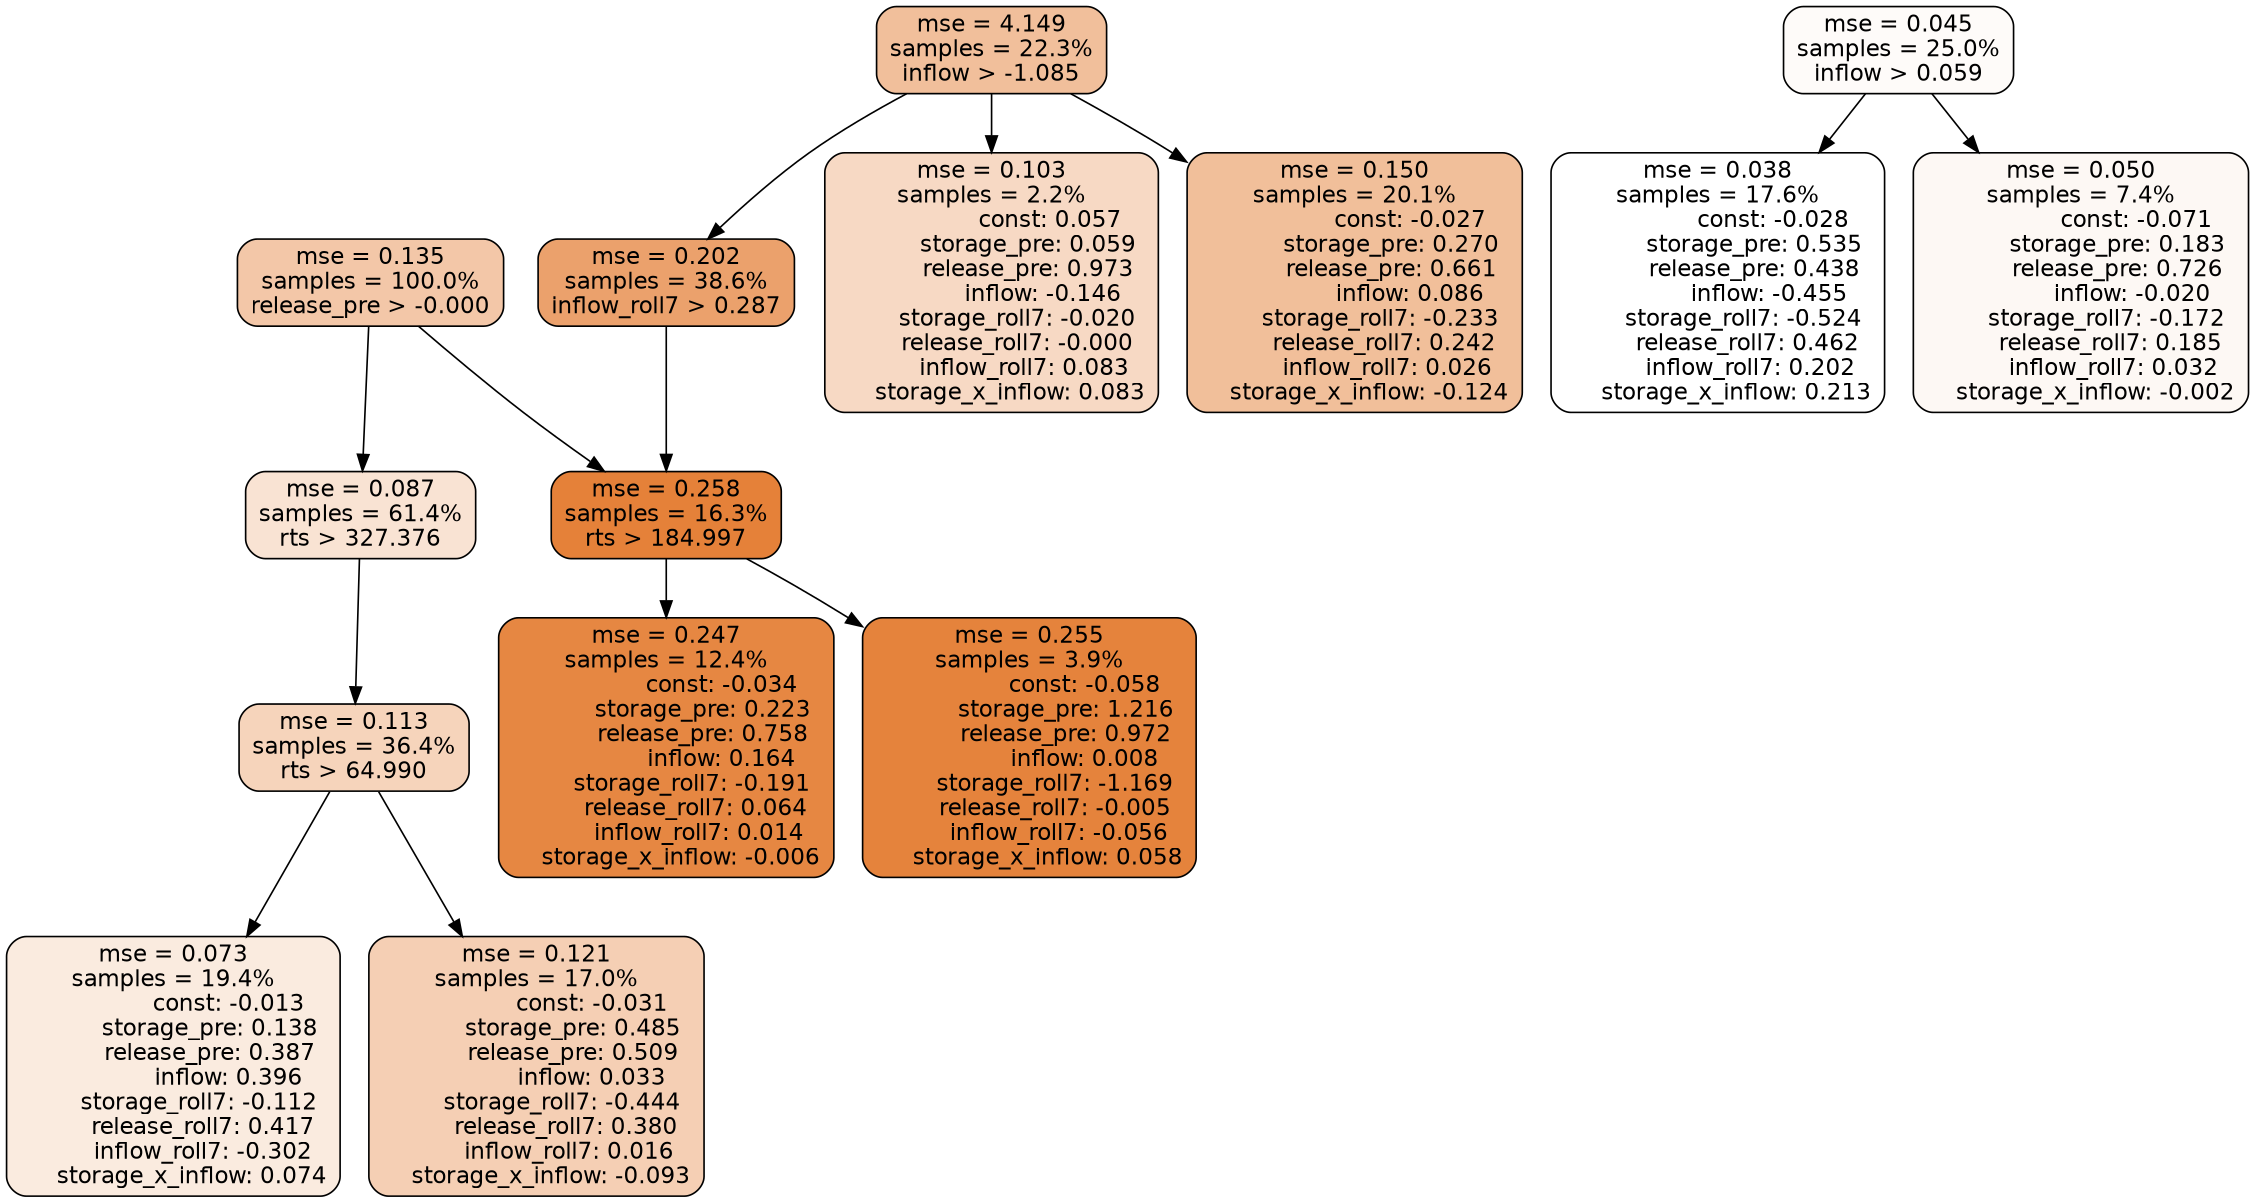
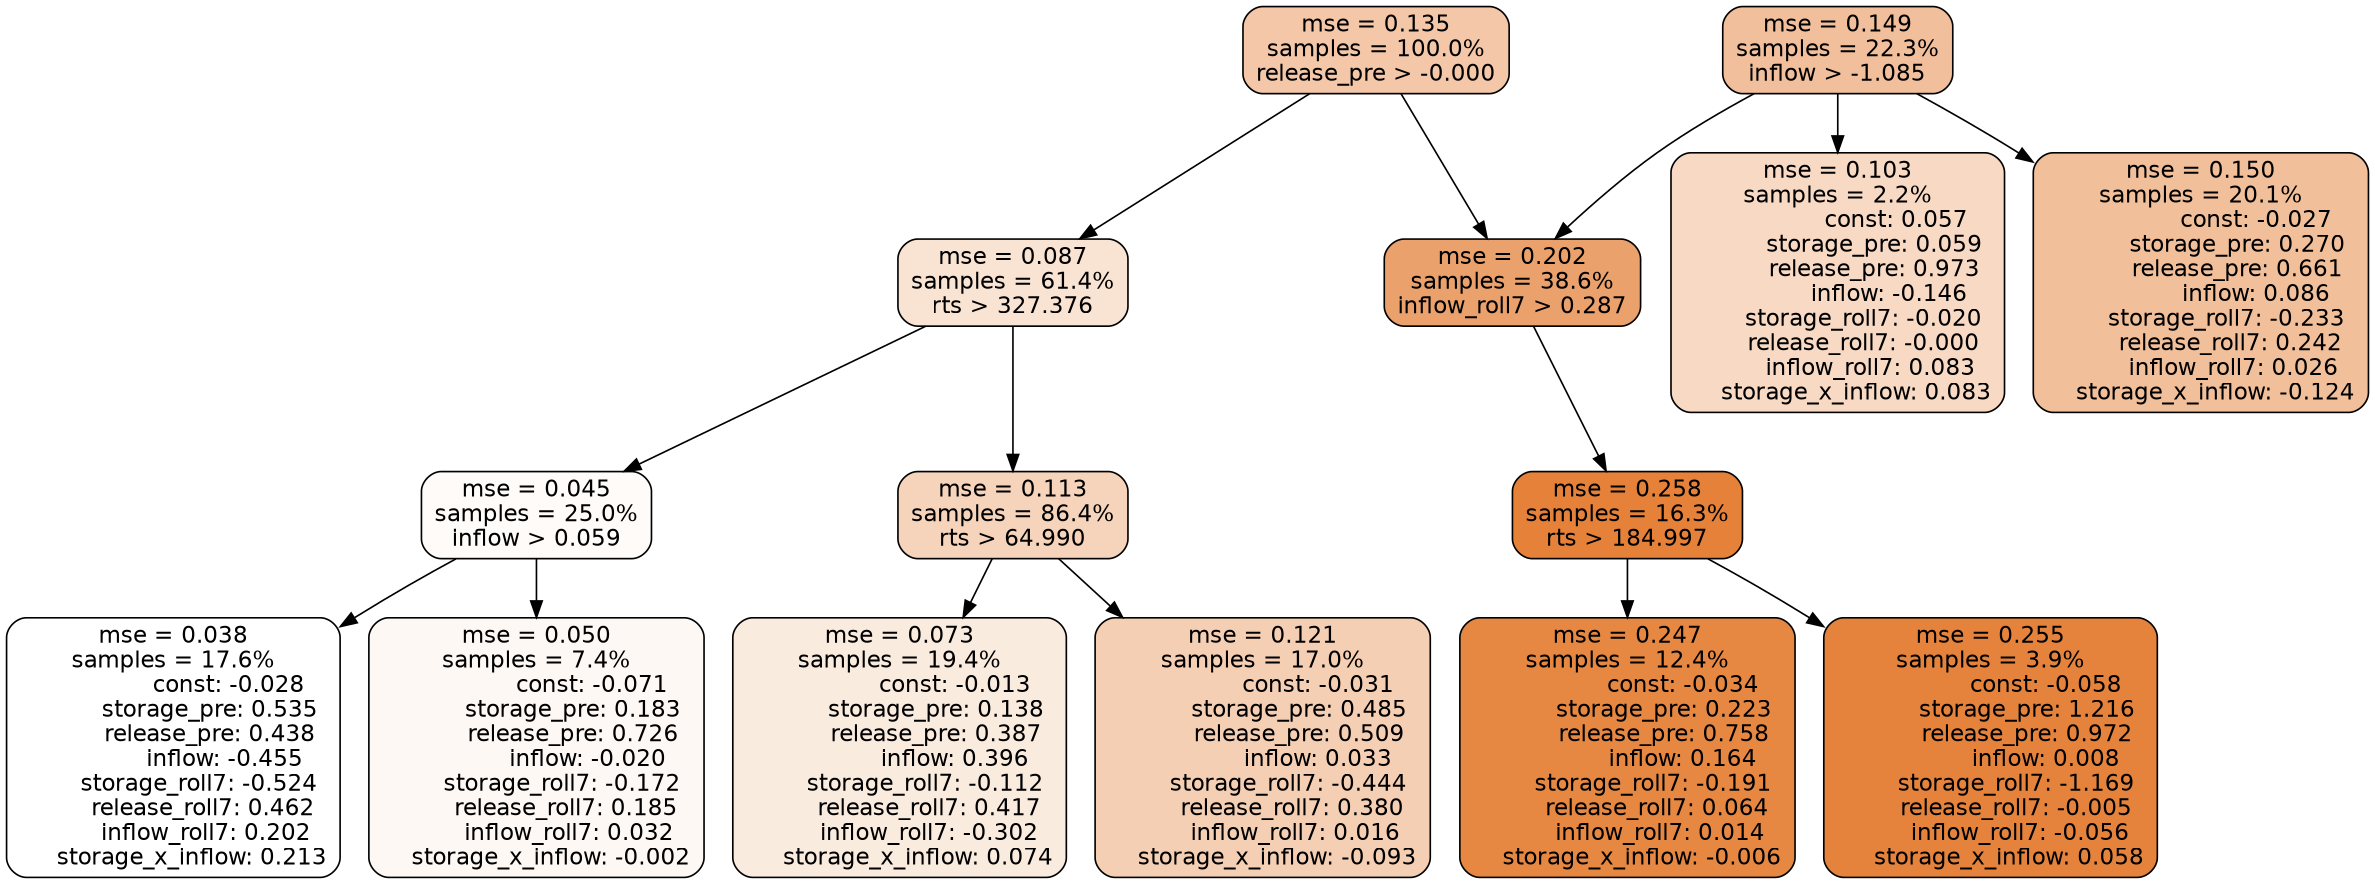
node "mse = 4.149 samples = 22.3% inflow > -1.085": label "mse = 4.149 samples = 22.3% inflow > -1.085" -> "mse = 0.149 samples = 22.3% inflow > -1.085"
edge "mse = 0.087 samples = 61.4% rts > 327.376" -> "mse = 0.045 samples = 25.0% inflow > 0.059": added
edge "mse = 0.135 samples = 100.0% release_pre > -0.000" -> "mse = 0.258 samples = 16.3% rts > 184.997": now "mse = 0.135 samples = 100.0% release_pre > -0.000" -> "mse = 0.202 samples = 38.6% inflow_roll7 > 0.287"
node "mse = 0.113 samples = 36.4% rts > 64.990": label "mse = 0.113 samples = 36.4% rts > 64.990" -> "mse = 0.113 samples = 86.4% rts > 64.990"
